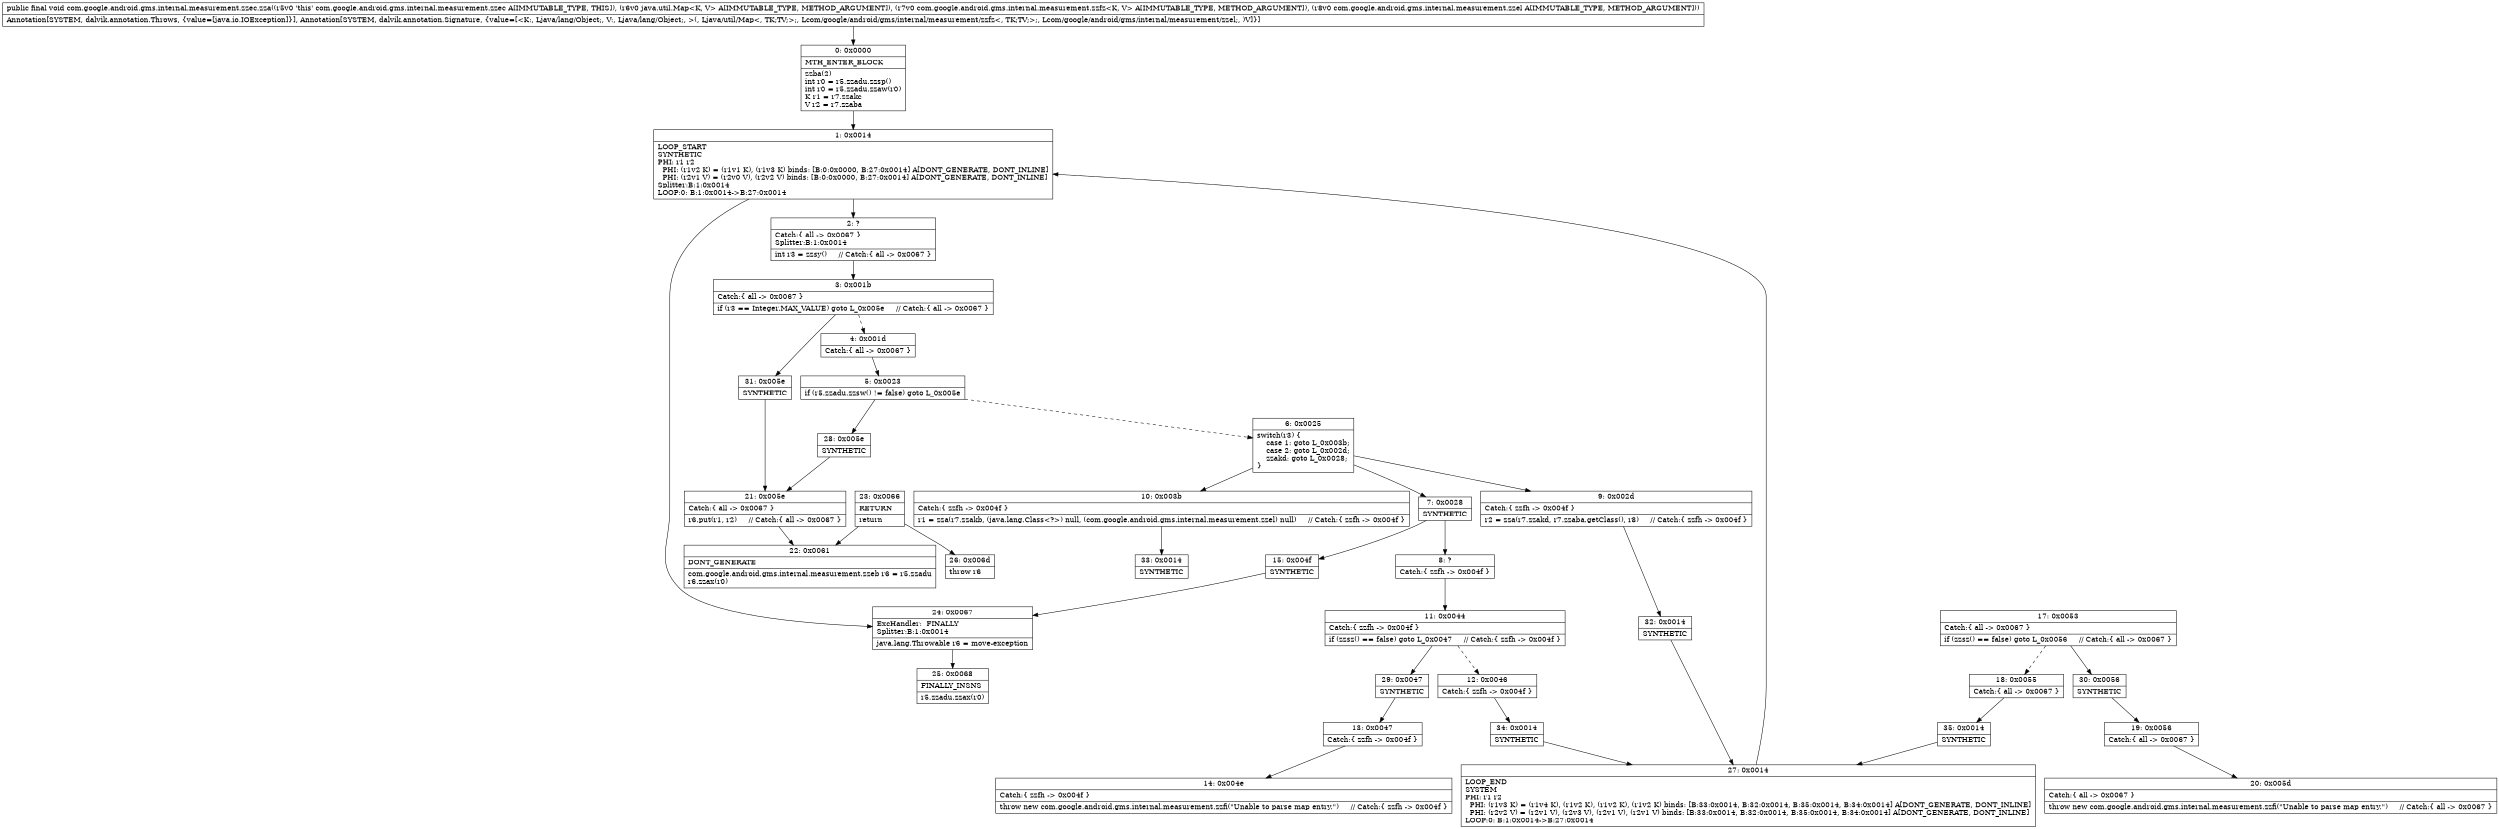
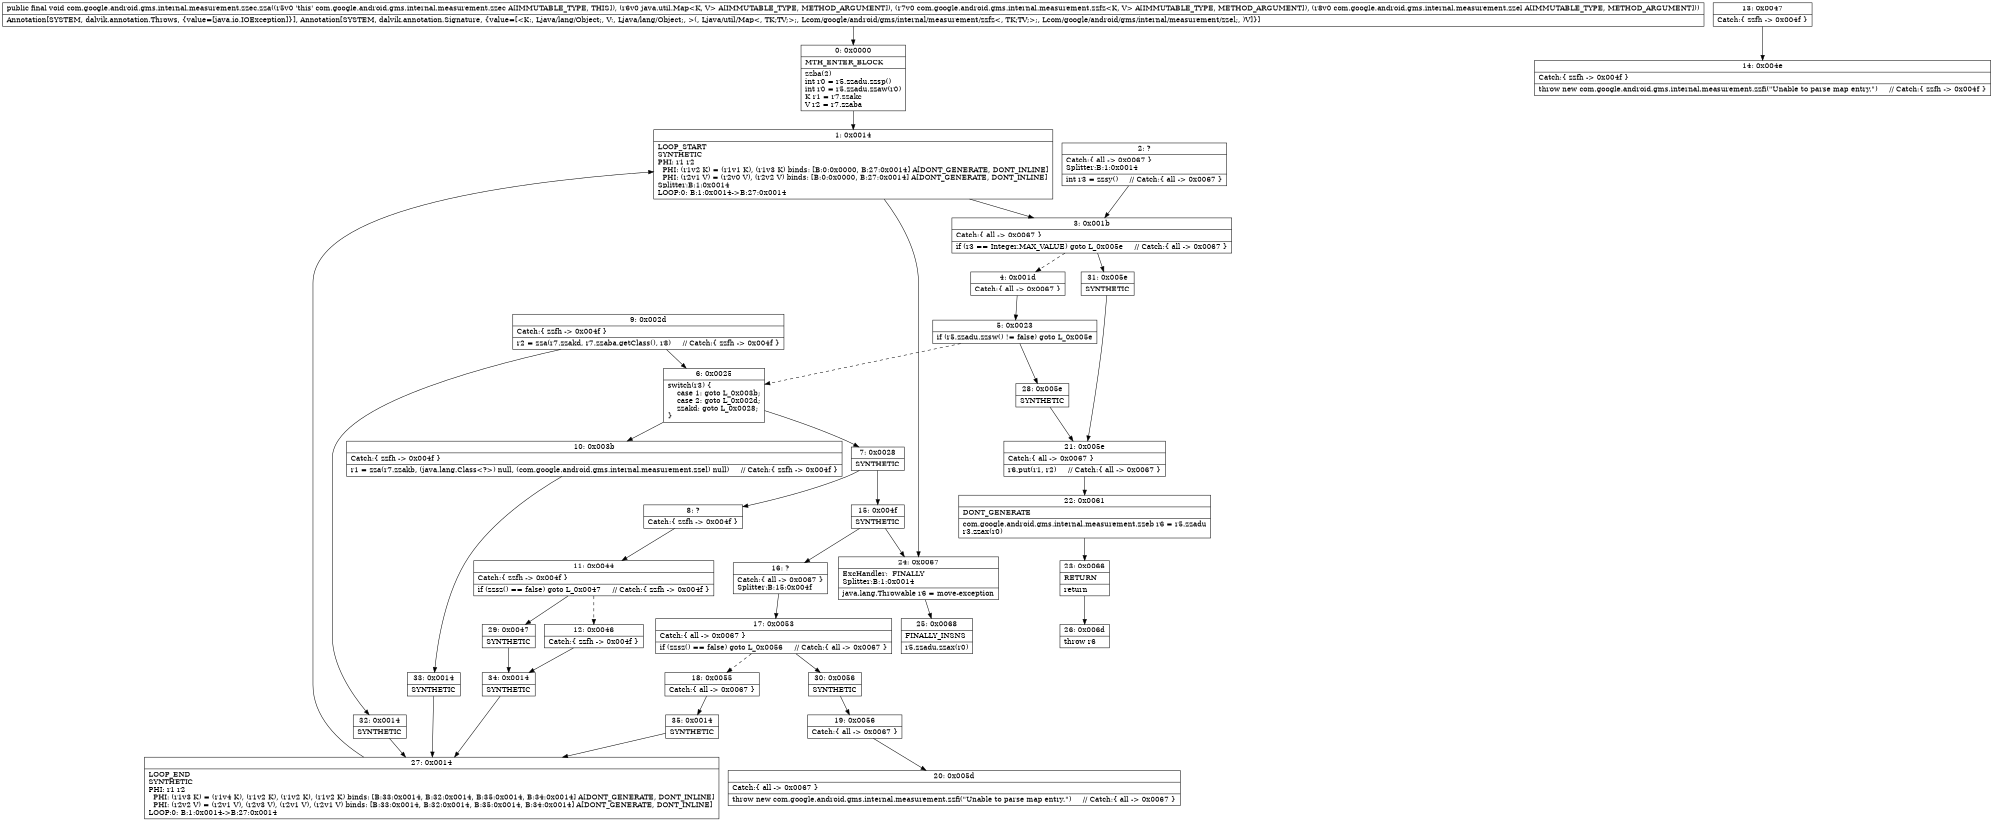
edge "1: 0x0014" -> "2: ?": now "1: 0x0014" -> "3: 0x001b"
edge "6: 0x0025" -> "9: 0x002d": reversed
edge "23: 0x0066" -> "22: 0x0061": reversed
node "16: ?": added
node "22: 0x0061": text "r6.zzax(r0)" -> "r3.zzax(r0)"
edge "29: 0x0047" -> "13: 0x0047": now "29: 0x0047" -> "34: 0x0014"
edge "33: 0x0014" -> "27: 0x0014": added
node "27: 0x0014": text "SYSTEM" -> "SYNTHETIC"
